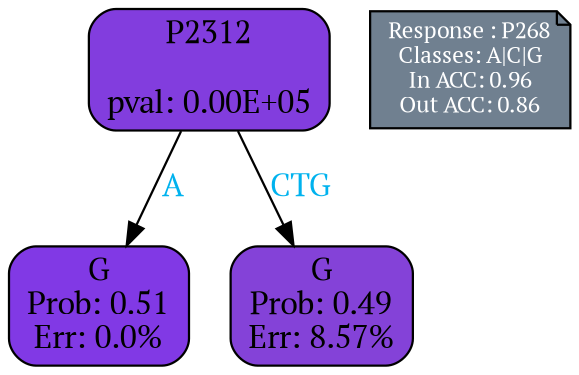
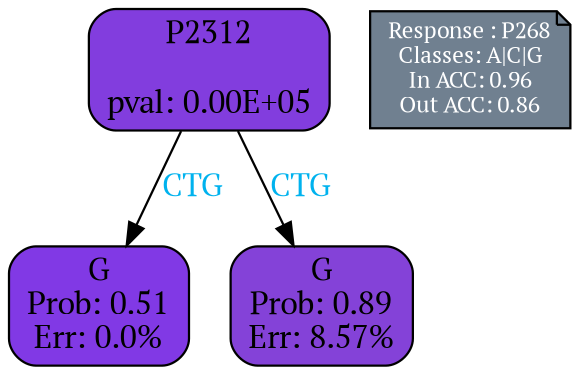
edge "P2312 pval: 0.00E+05" -> "G Prob: 0.51 Err: 0.0%": label "A" -> "CTG"
node "G Prob: 0.49 Err: 8.57%": label "G Prob: 0.49 Err: 8.57%" -> "G Prob: 0.89 Err: 8.57%"
